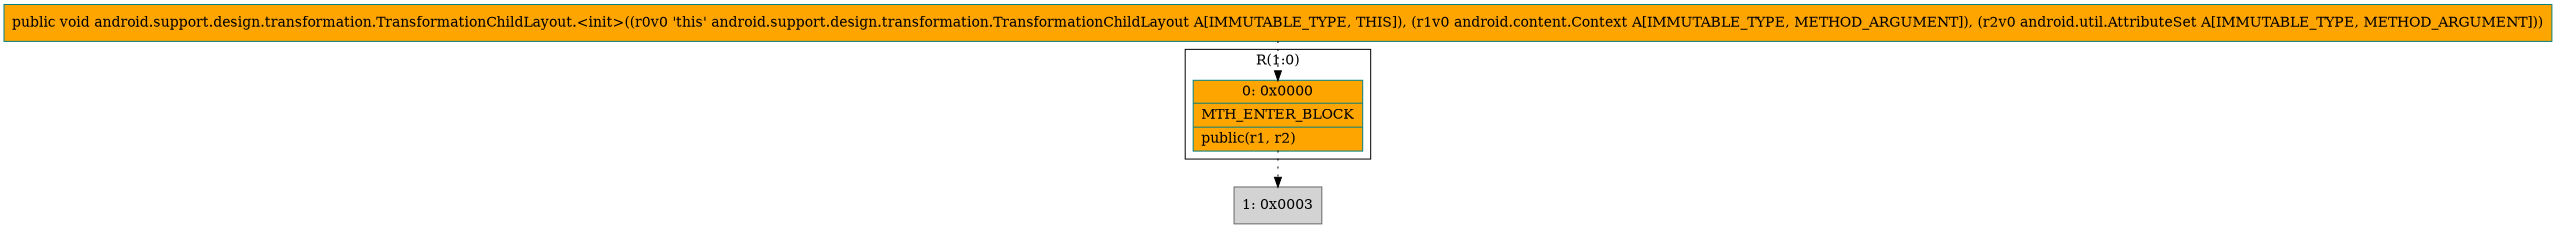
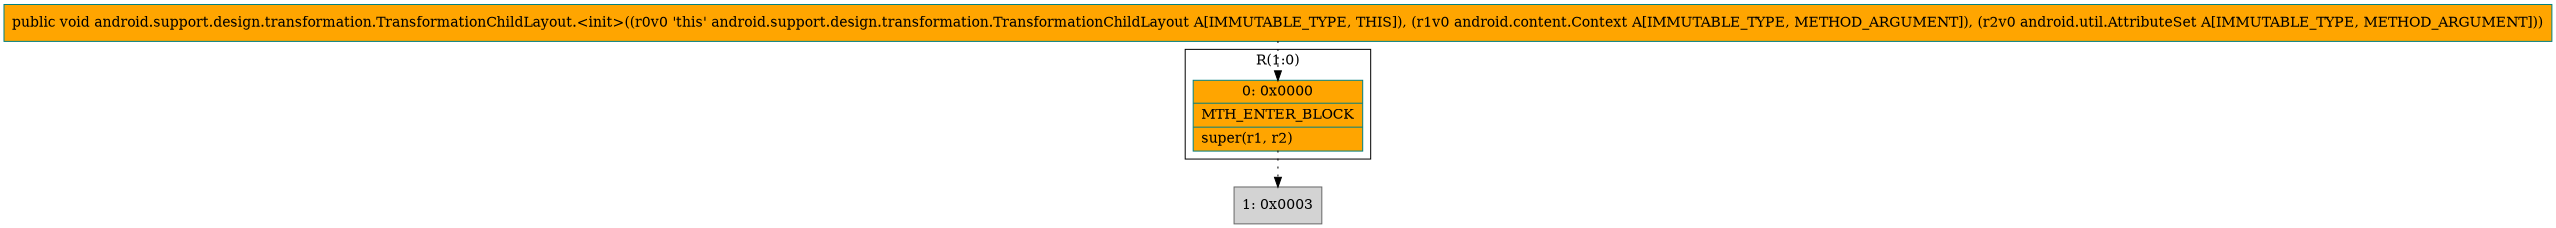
node "0: 0x0000": text "public(r1, r2)" -> "super(r1, r2)"
